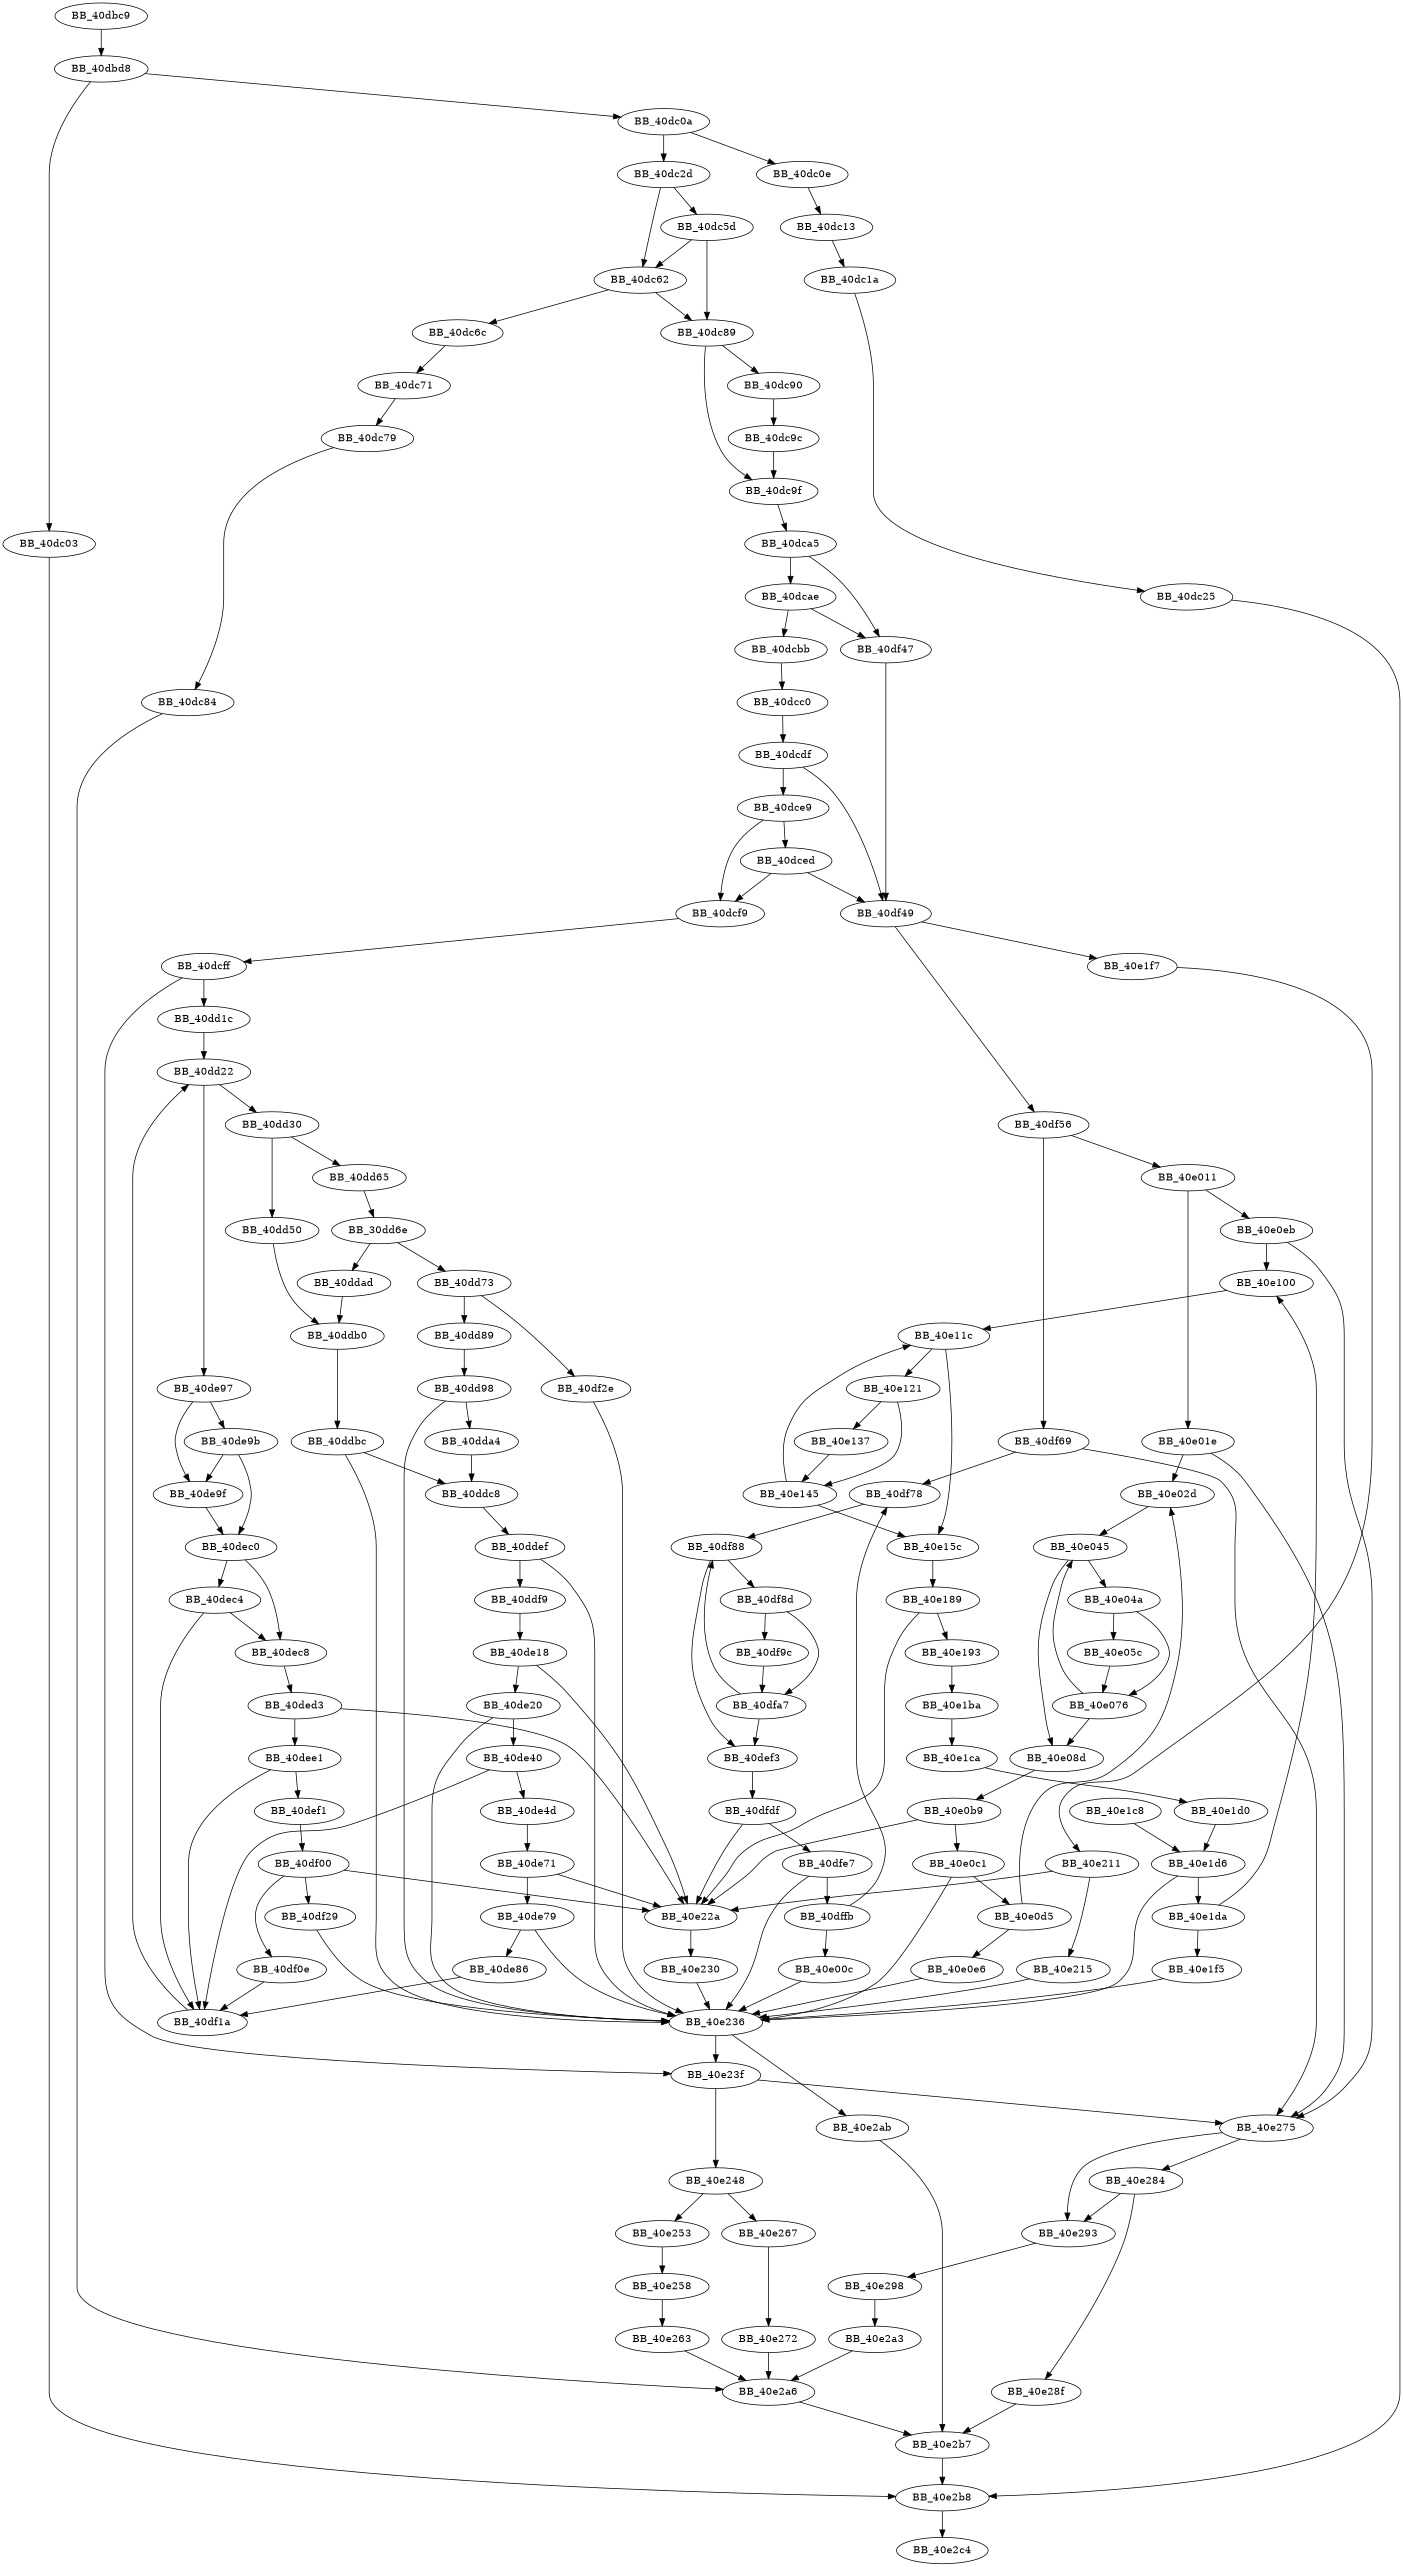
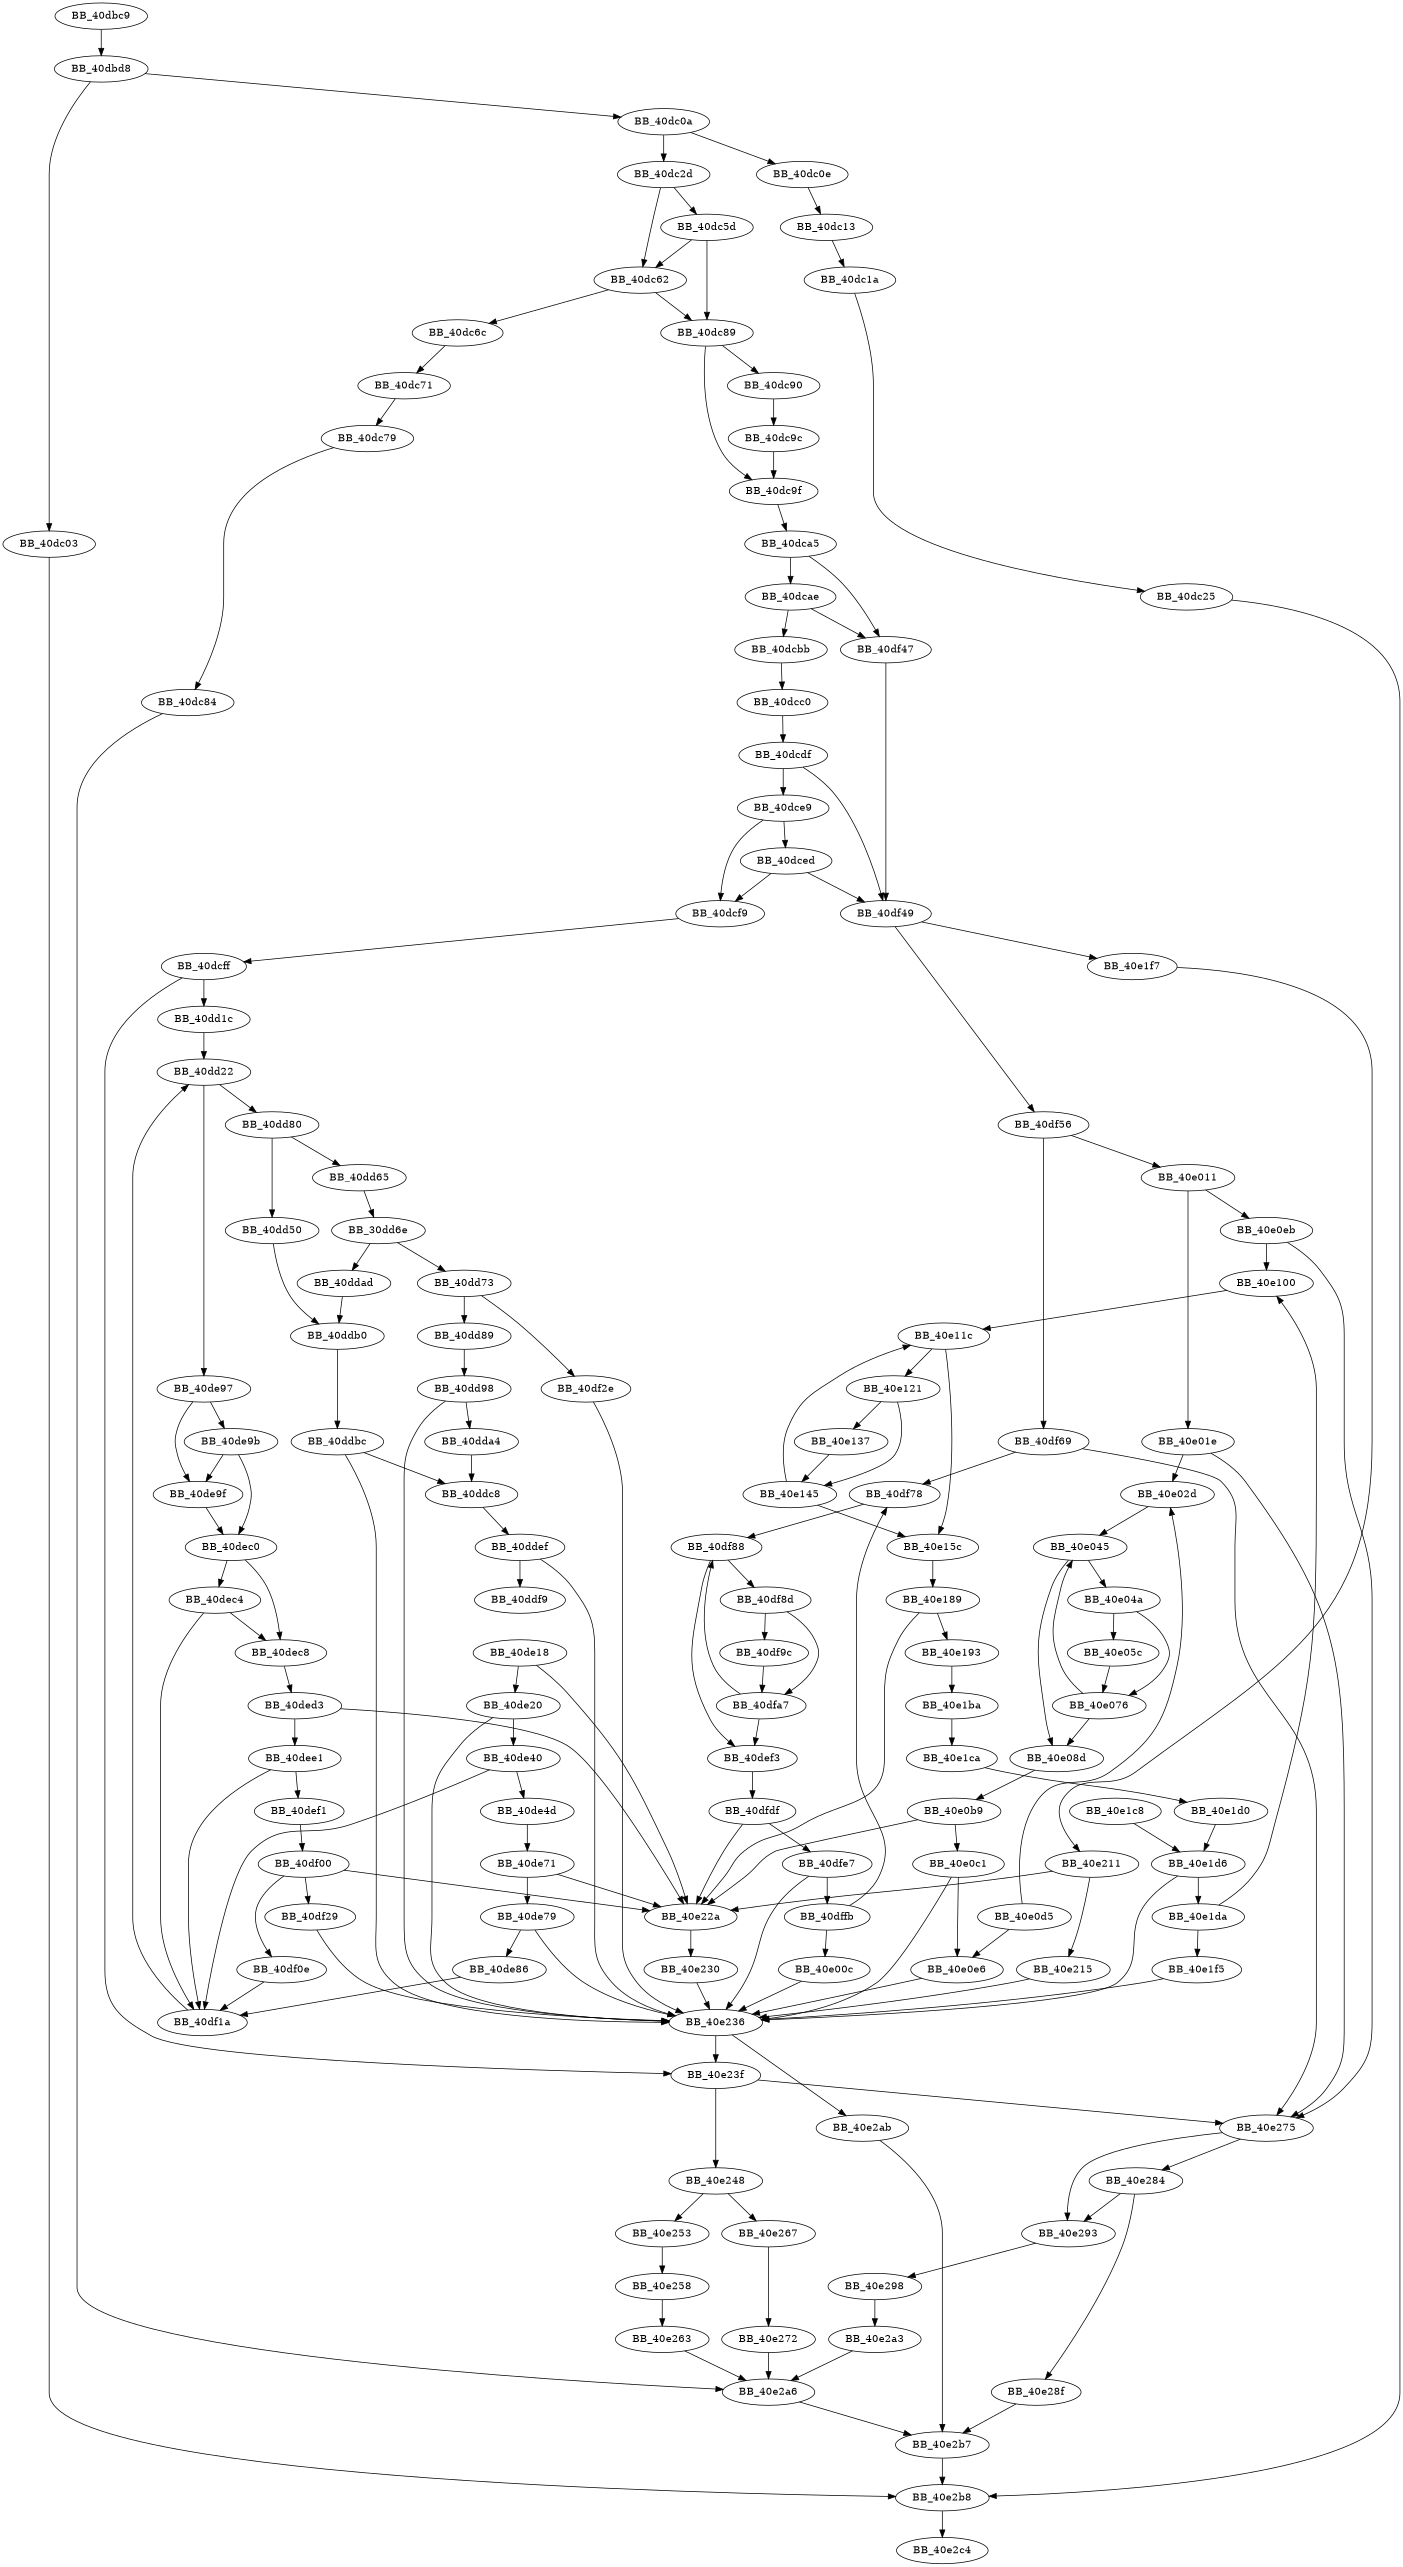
node "BB_40dd30": label "BB_40dd30" -> "BB_40dd80"
edge "BB_40ddf9" -> "BB_40de18": removed
edge "BB_40e0c1" -> "BB_40e0d5": now "BB_40e0c1" -> "BB_40e0e6"
